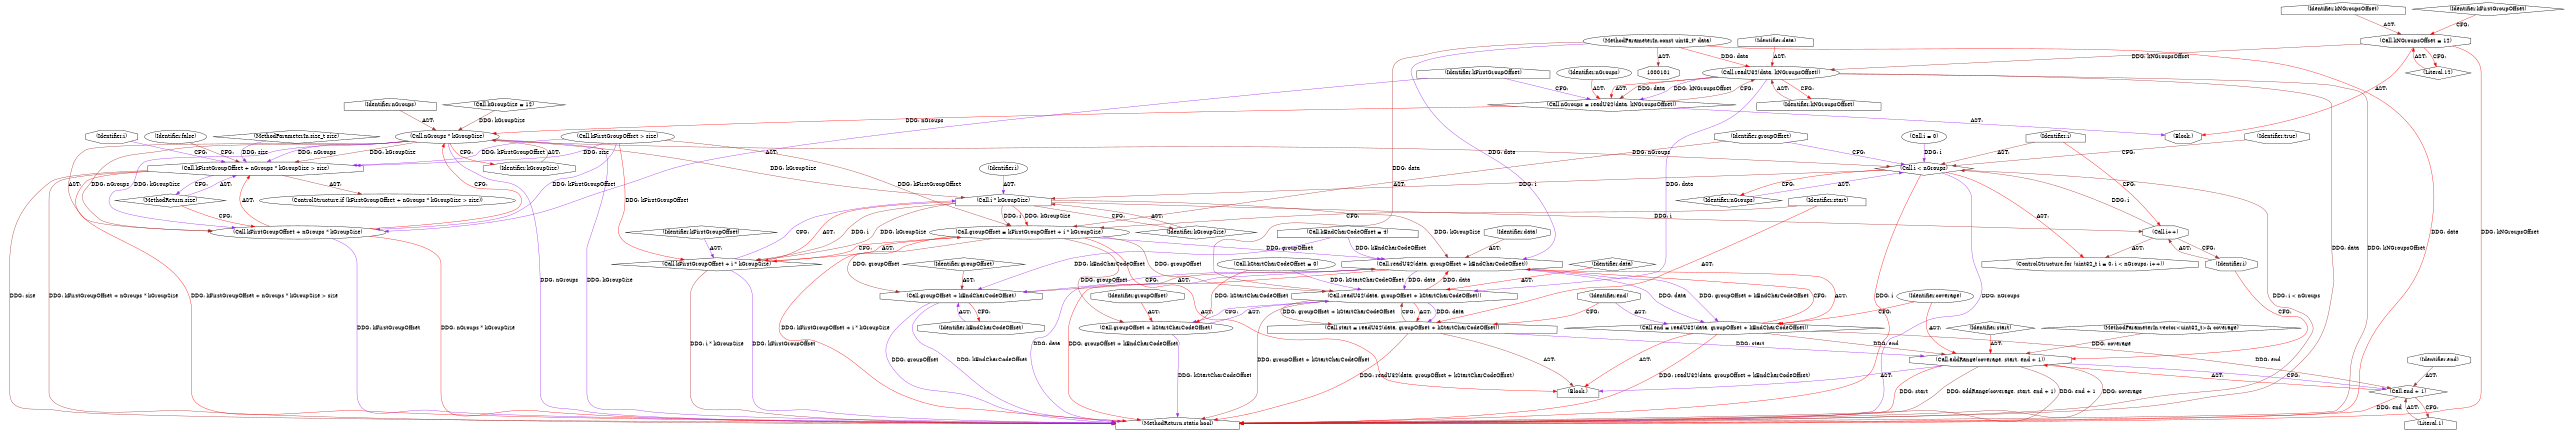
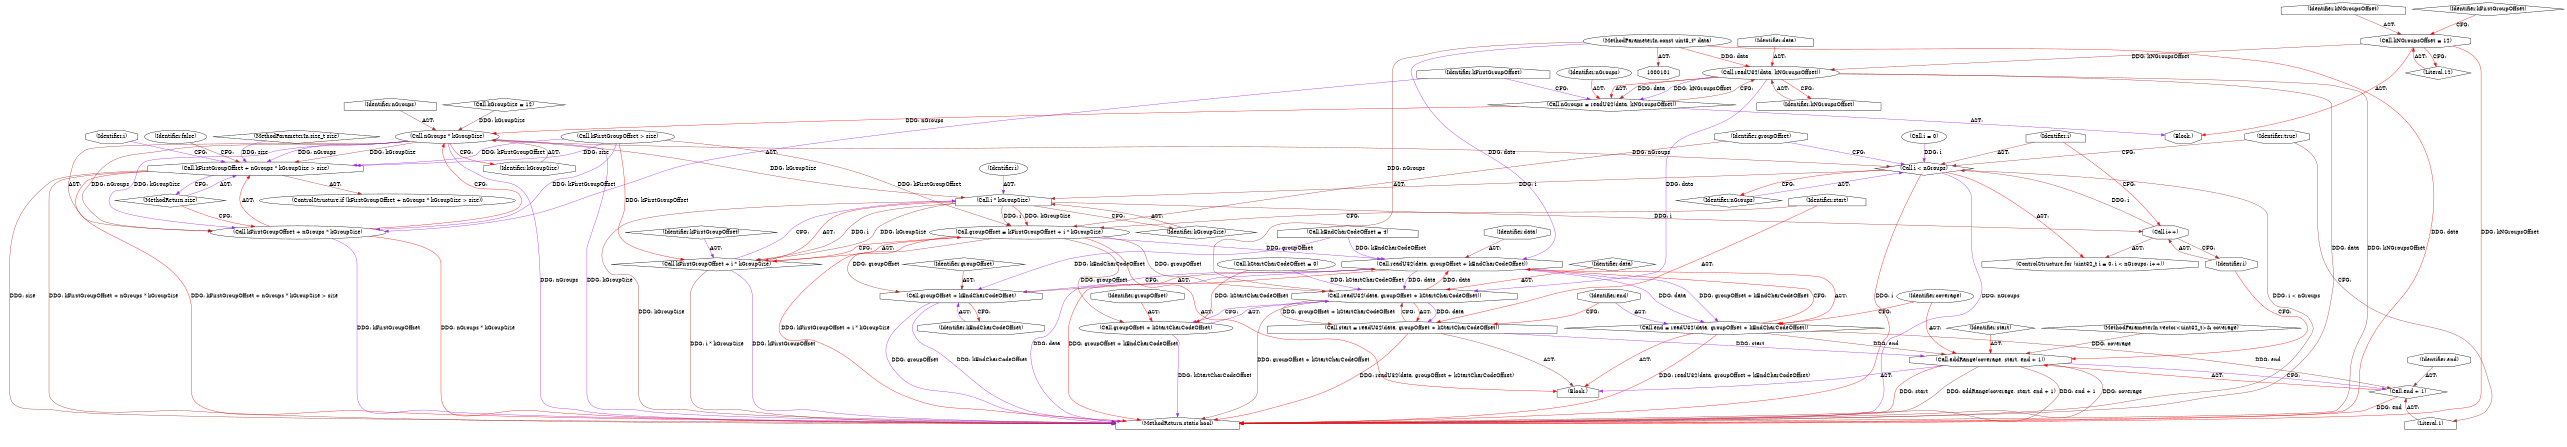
edge "(MethodParameterIn,const uint8_t* data)" -> "(Call,readU32(data, groupOffset + kStartCharCodeOffset))": label "DDG: data" -> "DDG: nGroups"
edge "(Call,i * kGroupSize)" -> "(Call,readU32(data, groupOffset + kEndCharCodeOffset))": now "(Call,i * kGroupSize)" -> "(MethodReturn,static bool)"
edge "(Call,end + 1)" -> "(Literal,1)": now "(Identifier,true)" -> "(Literal,1)"
